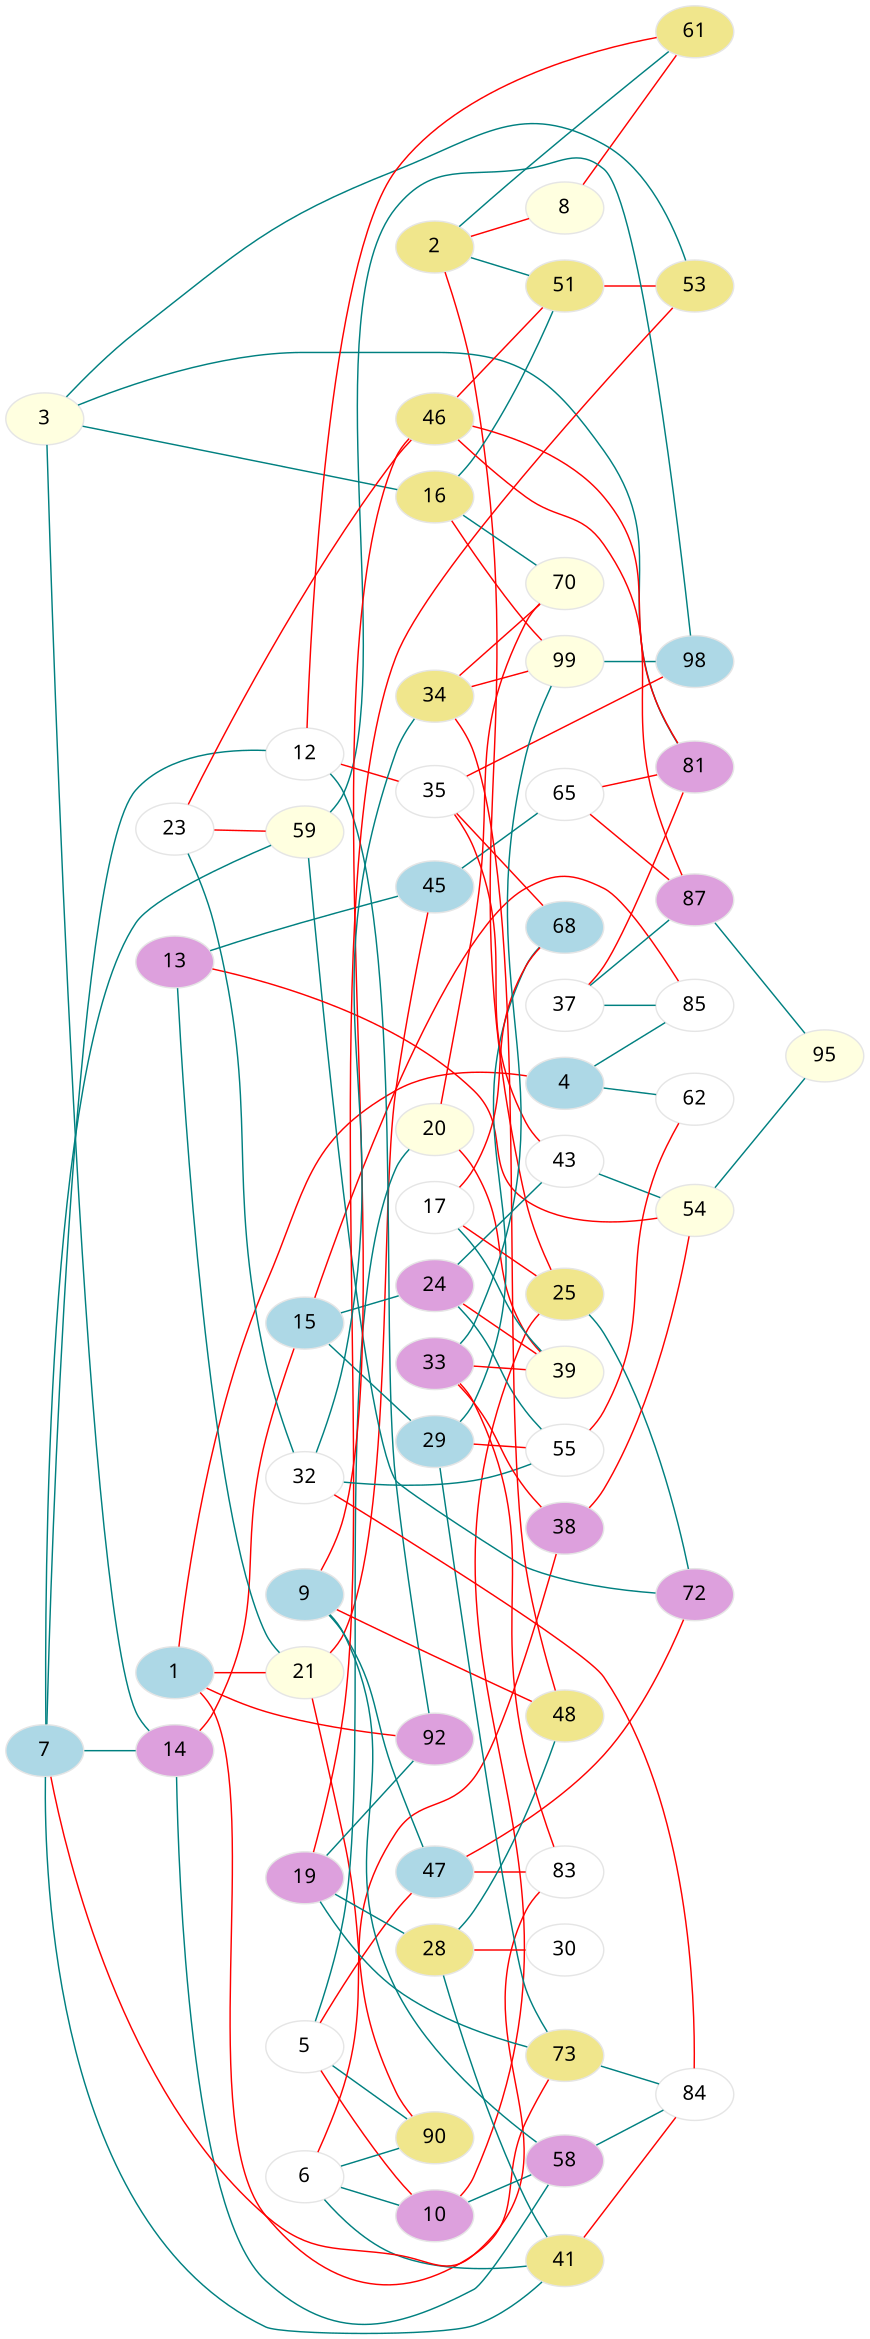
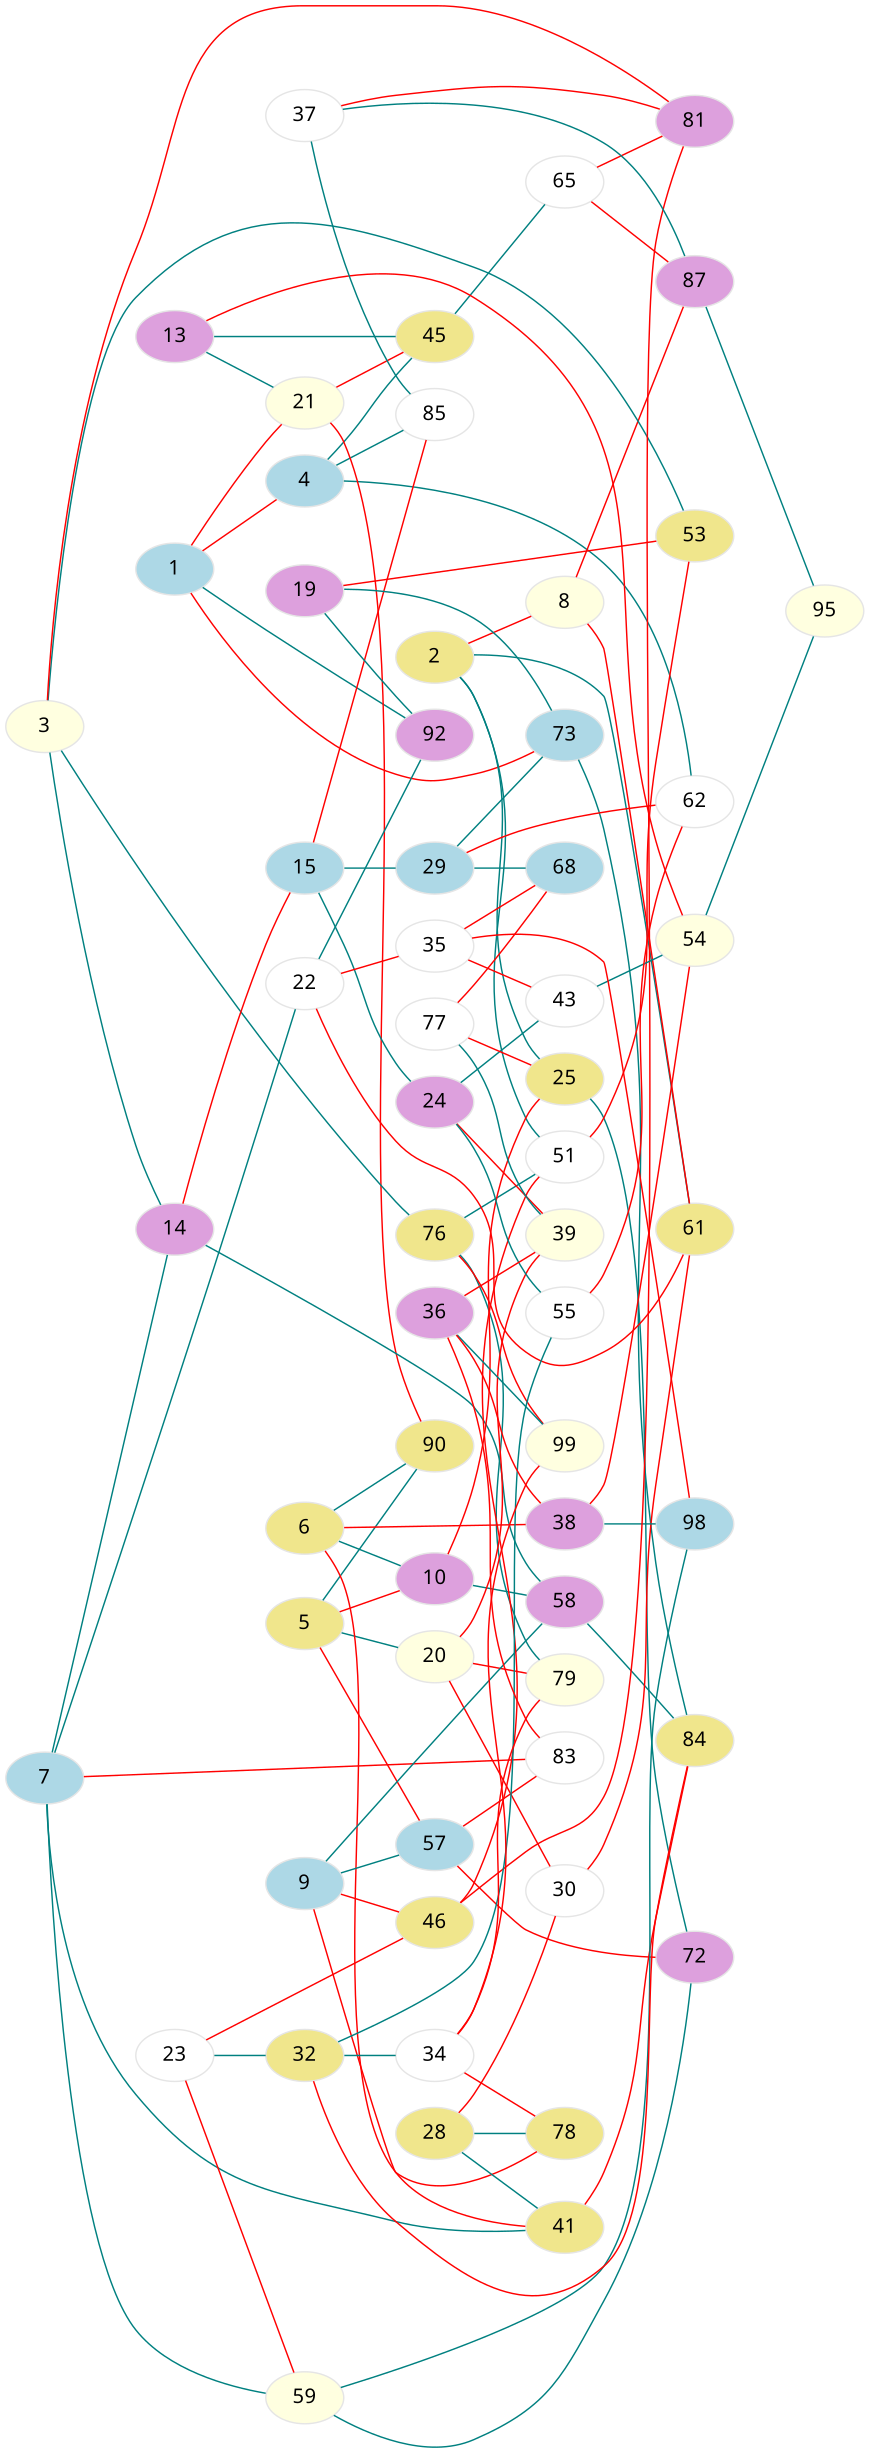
node "51": fillcolor khaki -> white
edge "3" -- "81": color teal -> red
edge "45" -- "4": added
node "16": label "16" -> "76"
node "70": label "70" -> "79"
edge "46" -- "87": now "8" -- "87"
edge "2" -- "25": color red -> teal
edge "99" -- "98": now "38" -- "98"
node "34": fillcolor khaki -> white
node "12": label "12" -> "22"
node "45": fillcolor lightblue -> khaki
node "17": label "17" -> "77"
node "33": label "33" -> "36"
edge "29" -- "55": now "29" -- "62"
edge "61" -- "30": added
node "32": fillcolor white -> khaki
node "48": label "48" -> "78"
edge "1" -- "92": color red -> teal
edge "20" -- "30": added
node "47": label "47" -> "57"
edge "19" -- "28": removed
node "5": fillcolor white -> khaki
node "73": fillcolor khaki -> lightblue
node "84": fillcolor white -> khaki
node "6": fillcolor white -> khaki
edge "6" -- "41": color teal -> red
